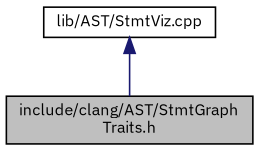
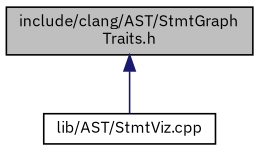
edge "include/clang/AST/StmtGraph Traits.h" -> "lib/AST/StmtViz.cpp": reversed
